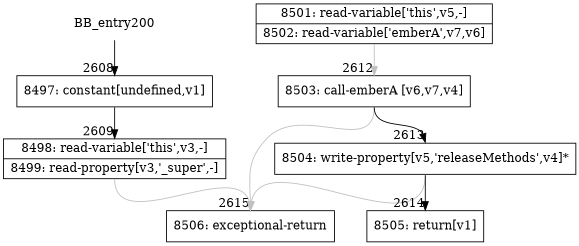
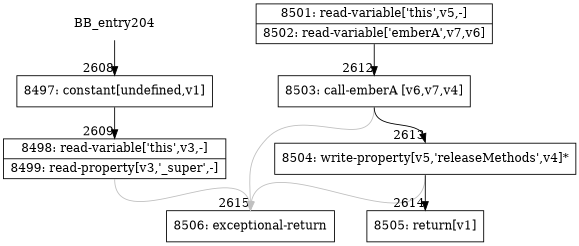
node "BB_entry200": label "BB_entry200" -> "BB_entry204"
edge "8501: read-variable['this',v5,-]" -> "8503: call-emberA [v6,v7,v4]": color gray -> black
